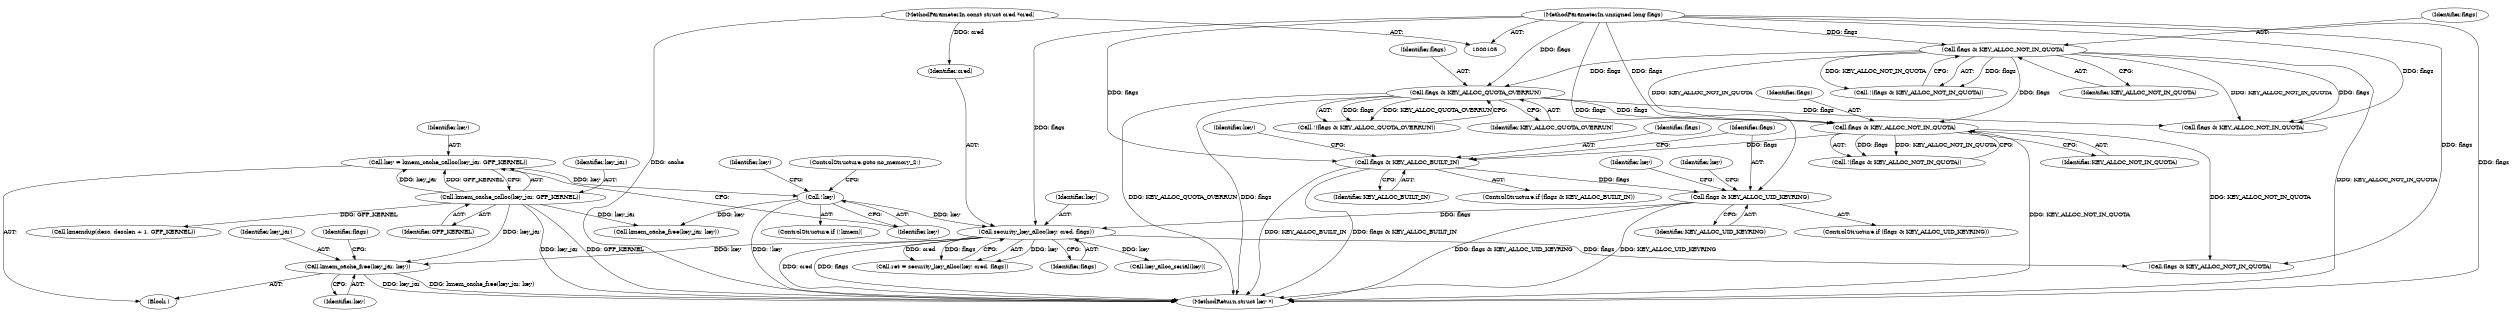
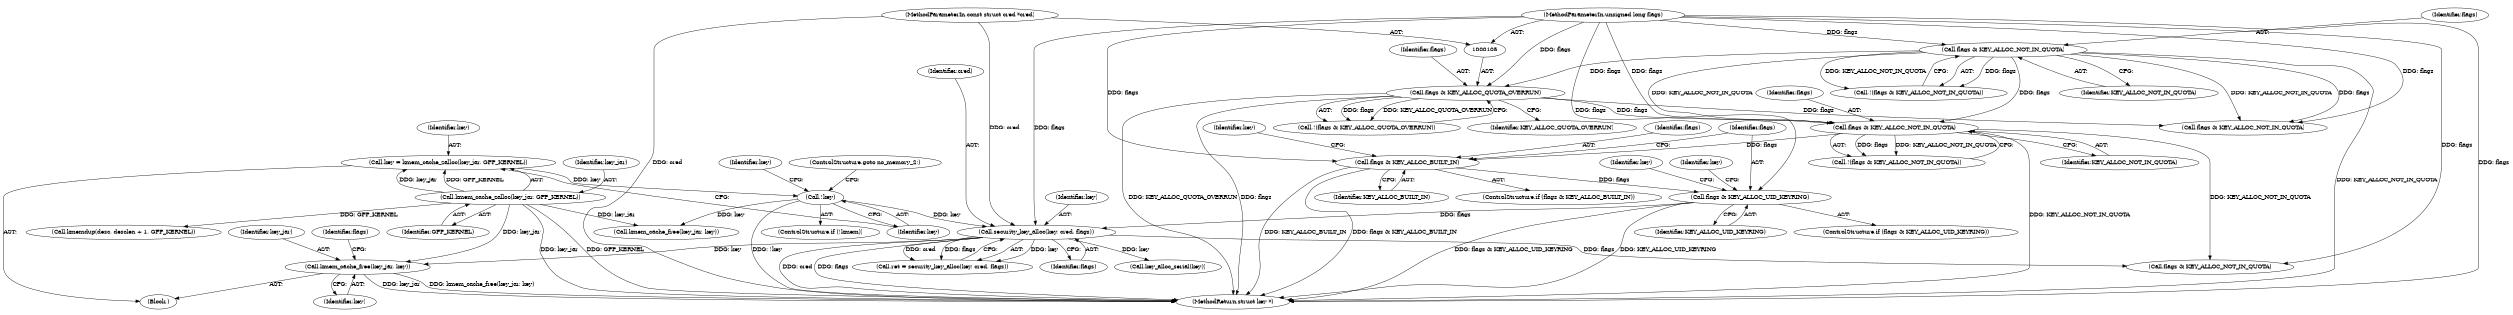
edge "(MethodParameterIn,const struct cred *cred)" -> "(Identifier,cred)": now "(MethodParameterIn,const struct cred *cred)" -> "(Call,security_key_alloc(key, cred, flags))"
edge "(Identifier,KEY_ALLOC_QUOTA_OVERRUN)" -> "(Call,flags & KEY_ALLOC_QUOTA_OVERRUN)": now "1000105" -> "(Call,flags & KEY_ALLOC_QUOTA_OVERRUN)"
edge "(MethodParameterIn,const struct cred *cred)" -> "(MethodReturn,struct key *)": label "DDG: cache" -> "DDG: cred"
edge "(Call,key = kmem_cache_zalloc(key_jar, GFP_KERNEL))" -> "(Call,kmem_cache_zalloc(key_jar, GFP_KERNEL))": removed, label "CFG:"
